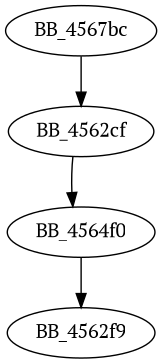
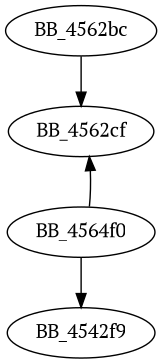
node "BB_4567bc": label "BB_4567bc" -> "BB_4562bc"
edge "BB_4562cf" -> "BB_4564f0": reversed
node "BB_4562f9": label "BB_4562f9" -> "BB_4542f9"
